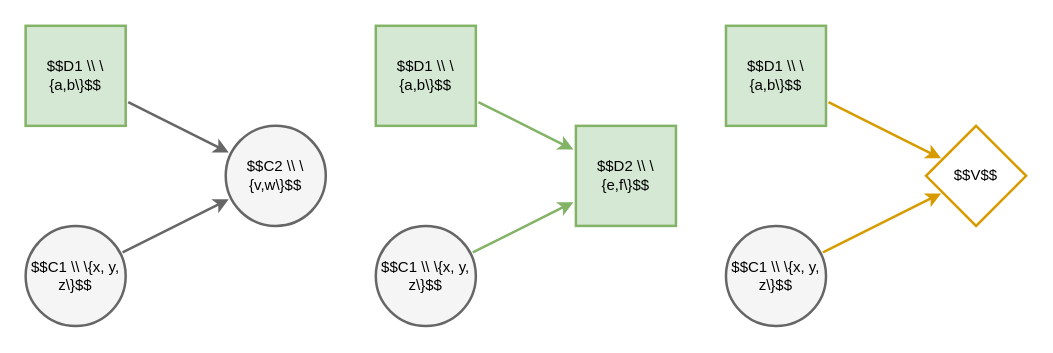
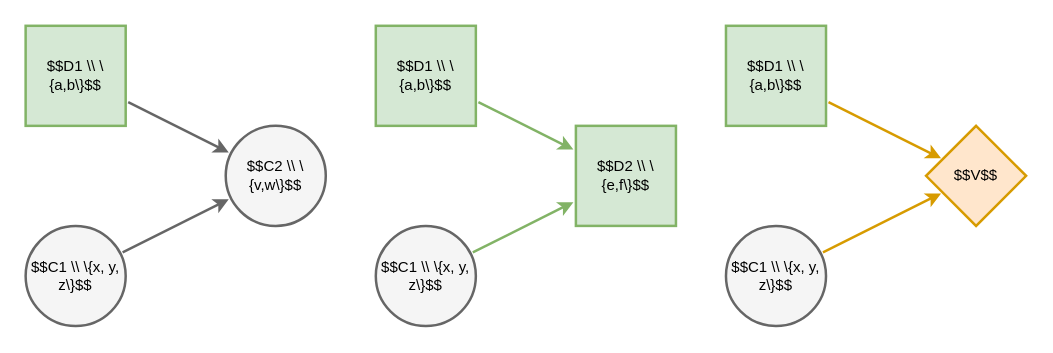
node "$$V$$": fillcolor #ffffff -> #ffe6cc
